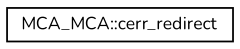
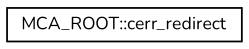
node "MCA_MCA::cerr_redirect": label "MCA_MCA::cerr_redirect" -> "MCA_ROOT::cerr_redirect"
